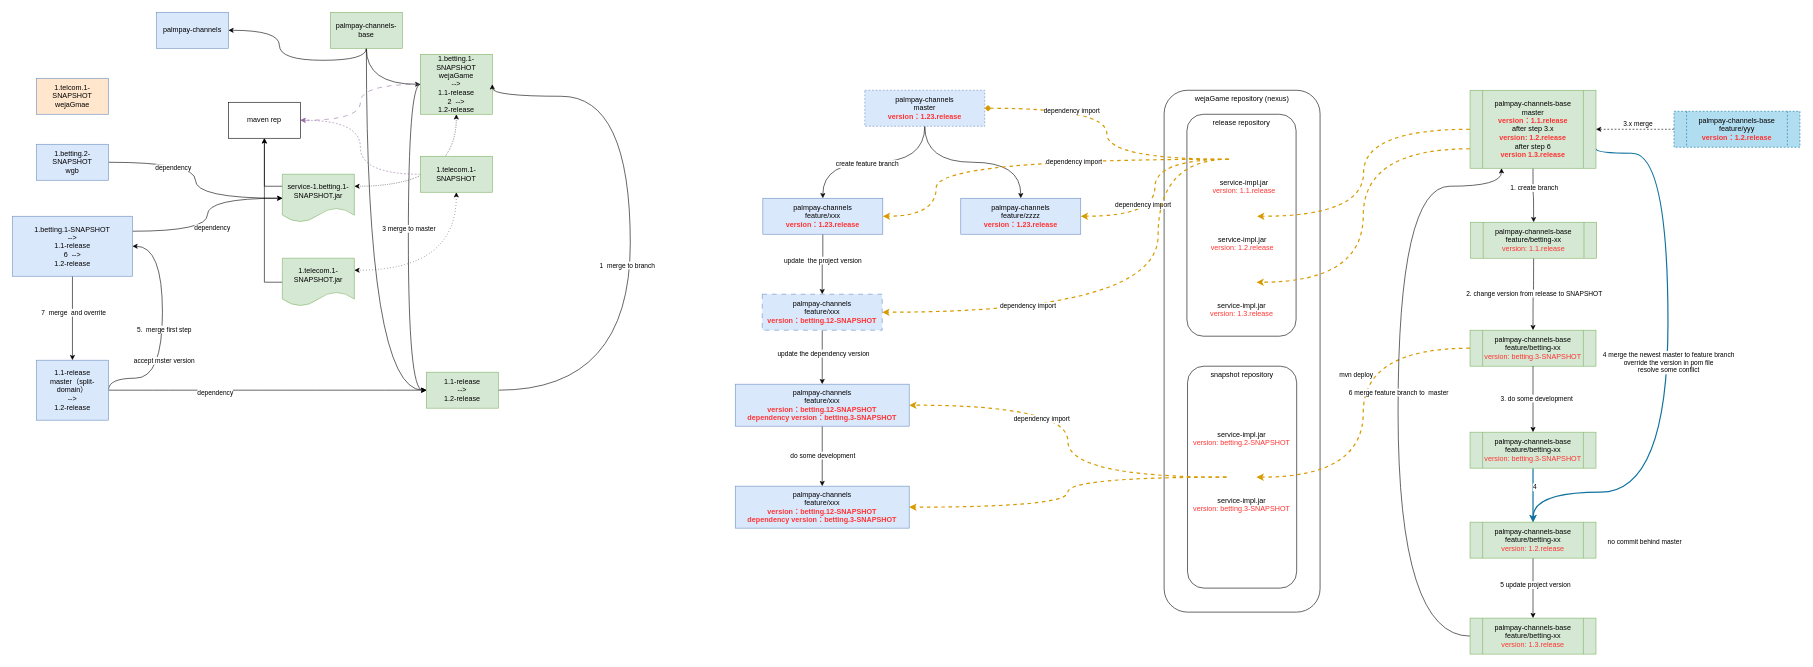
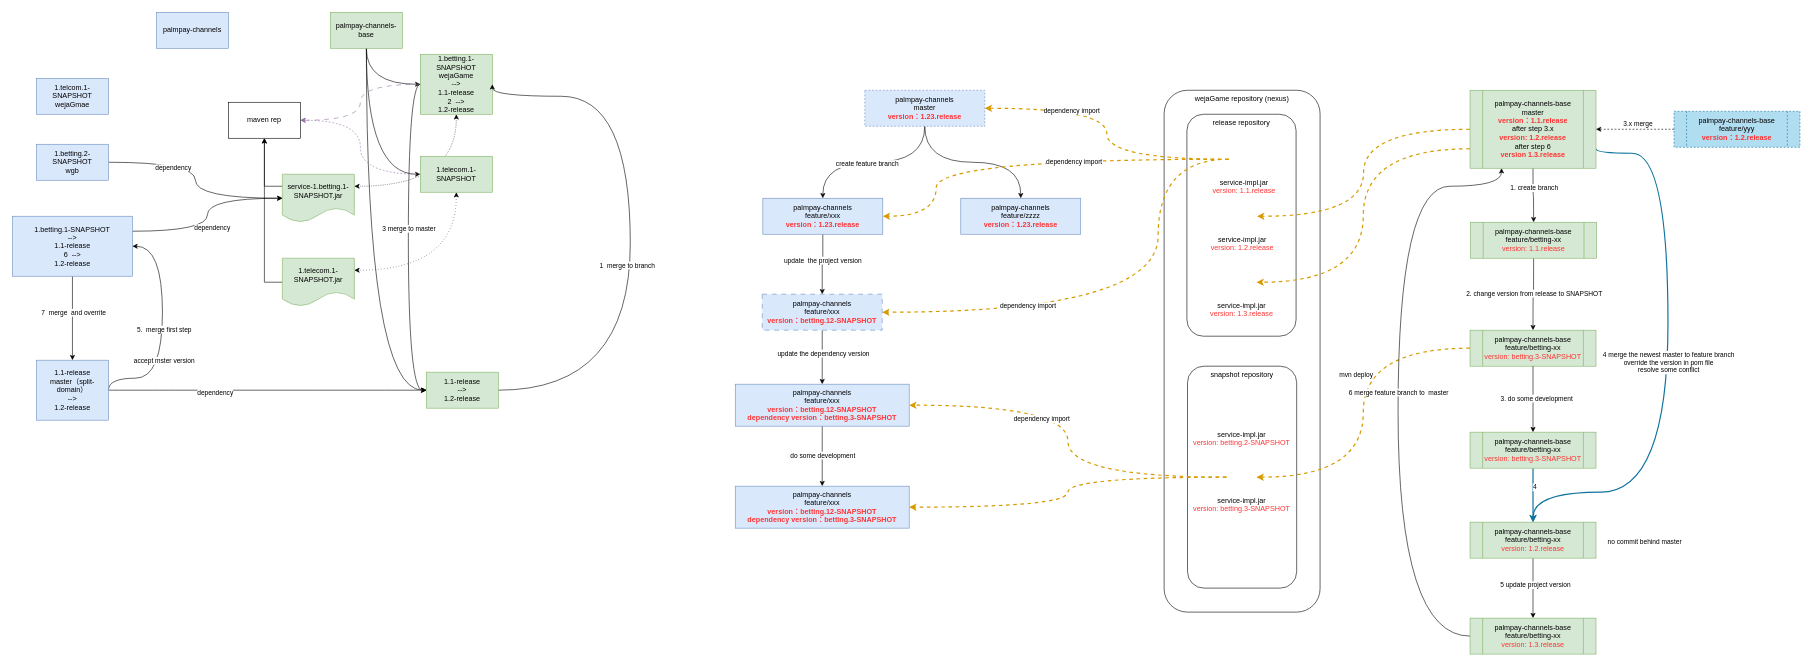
edge "palmpay-channels-base" -> "palmpay-channels": now "palmpay-channels-base" -> "1.telecom.1-SNAPSHOT"
node "1.telcom.1-SNAPSHOT wejaGmae": fillcolor #ffe6cc -> #dae8fc
edge "service-impl.jar version: 1.1.release" -> "palmpay-channels master version：1.23.release": arrowhead diamond -> classic
edge "service-impl.jar version: 1.1.release" -> "palmpay-channels feature/zzzz version：1.23.release": removed, label "dependency import"
